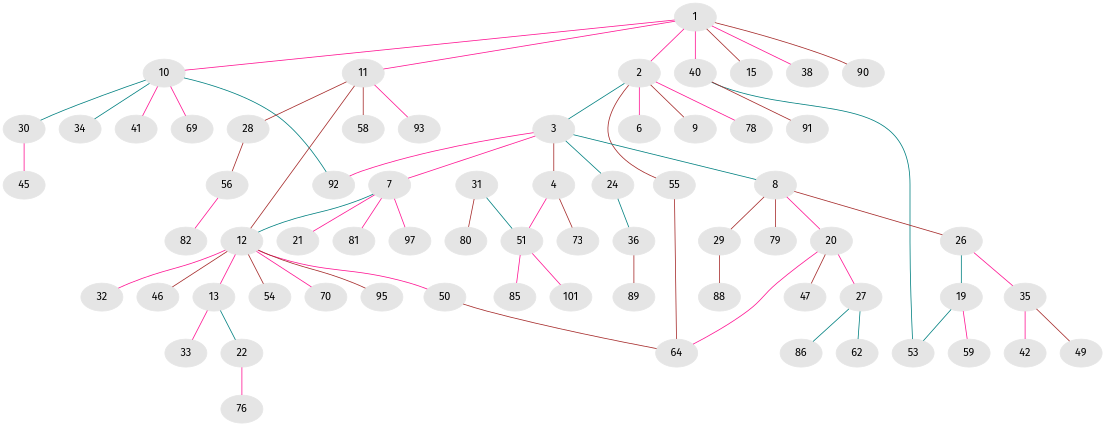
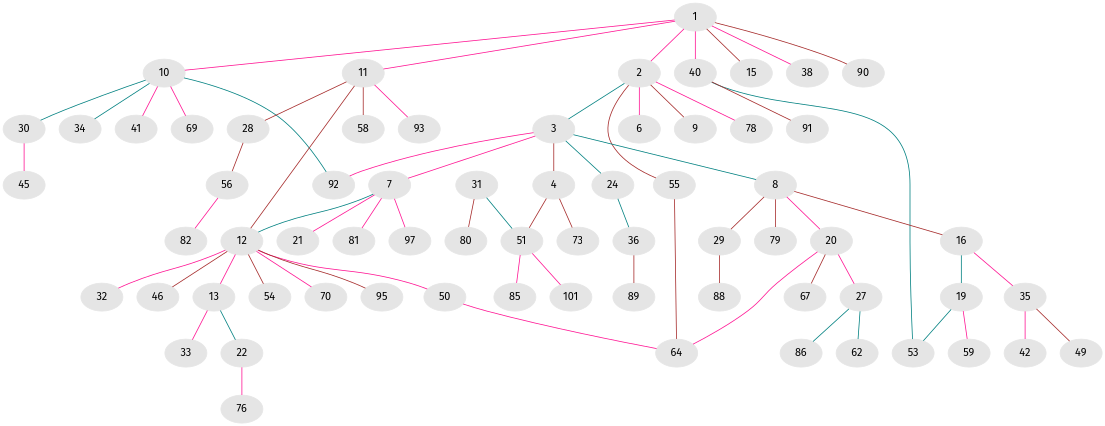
edge "4" -- "51": color deeppink -> brown
node "26": label "26" -> "16"
node "47": label "47" -> "67"
edge "50" -- "64": color brown -> deeppink
